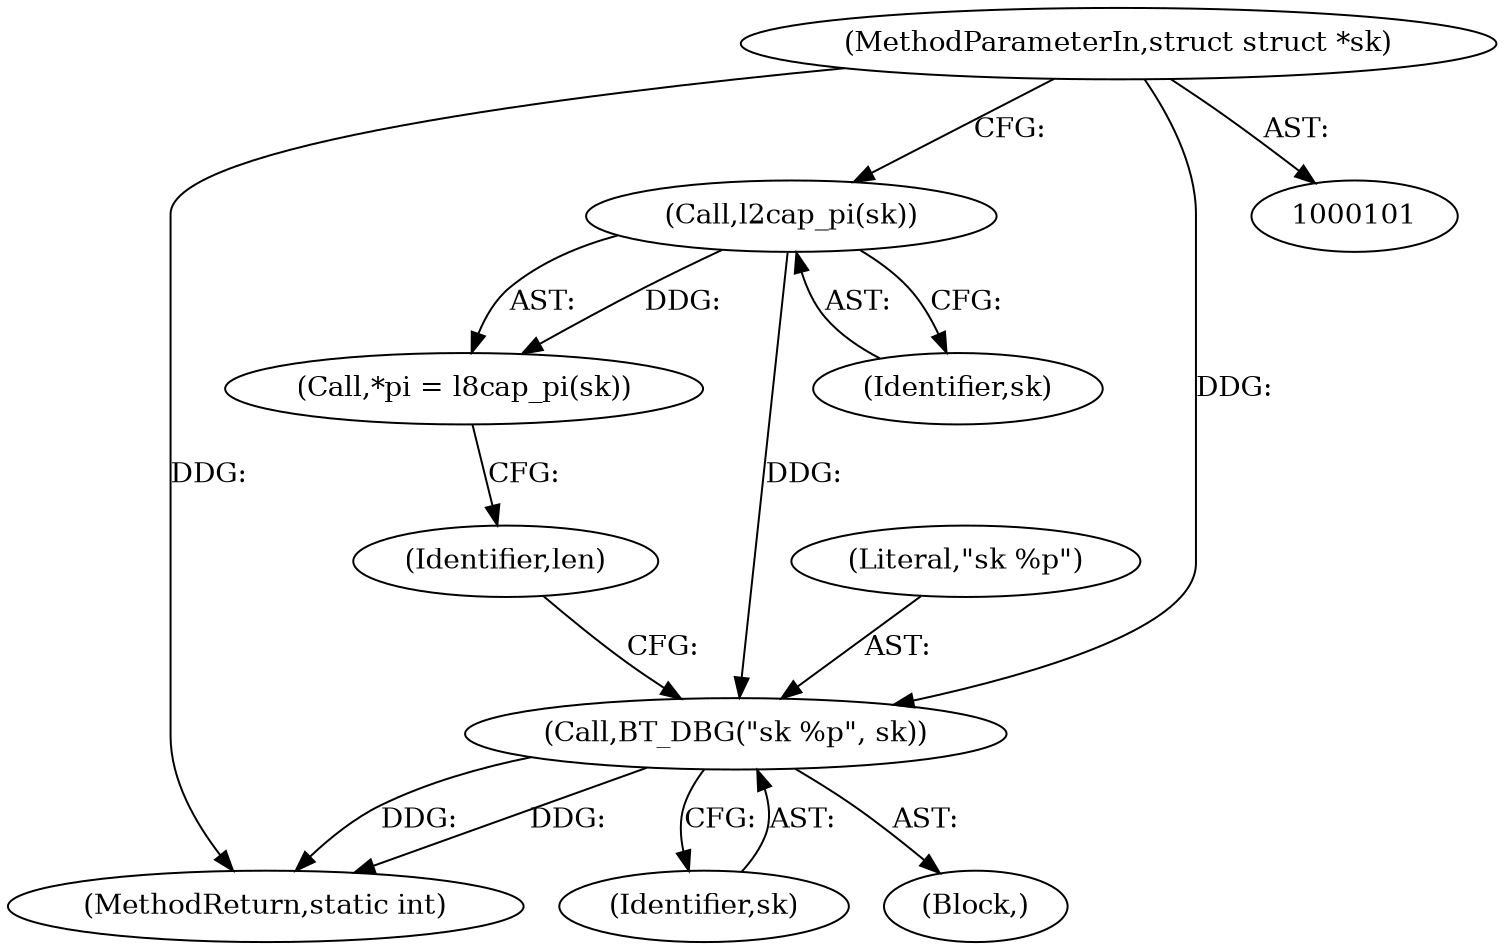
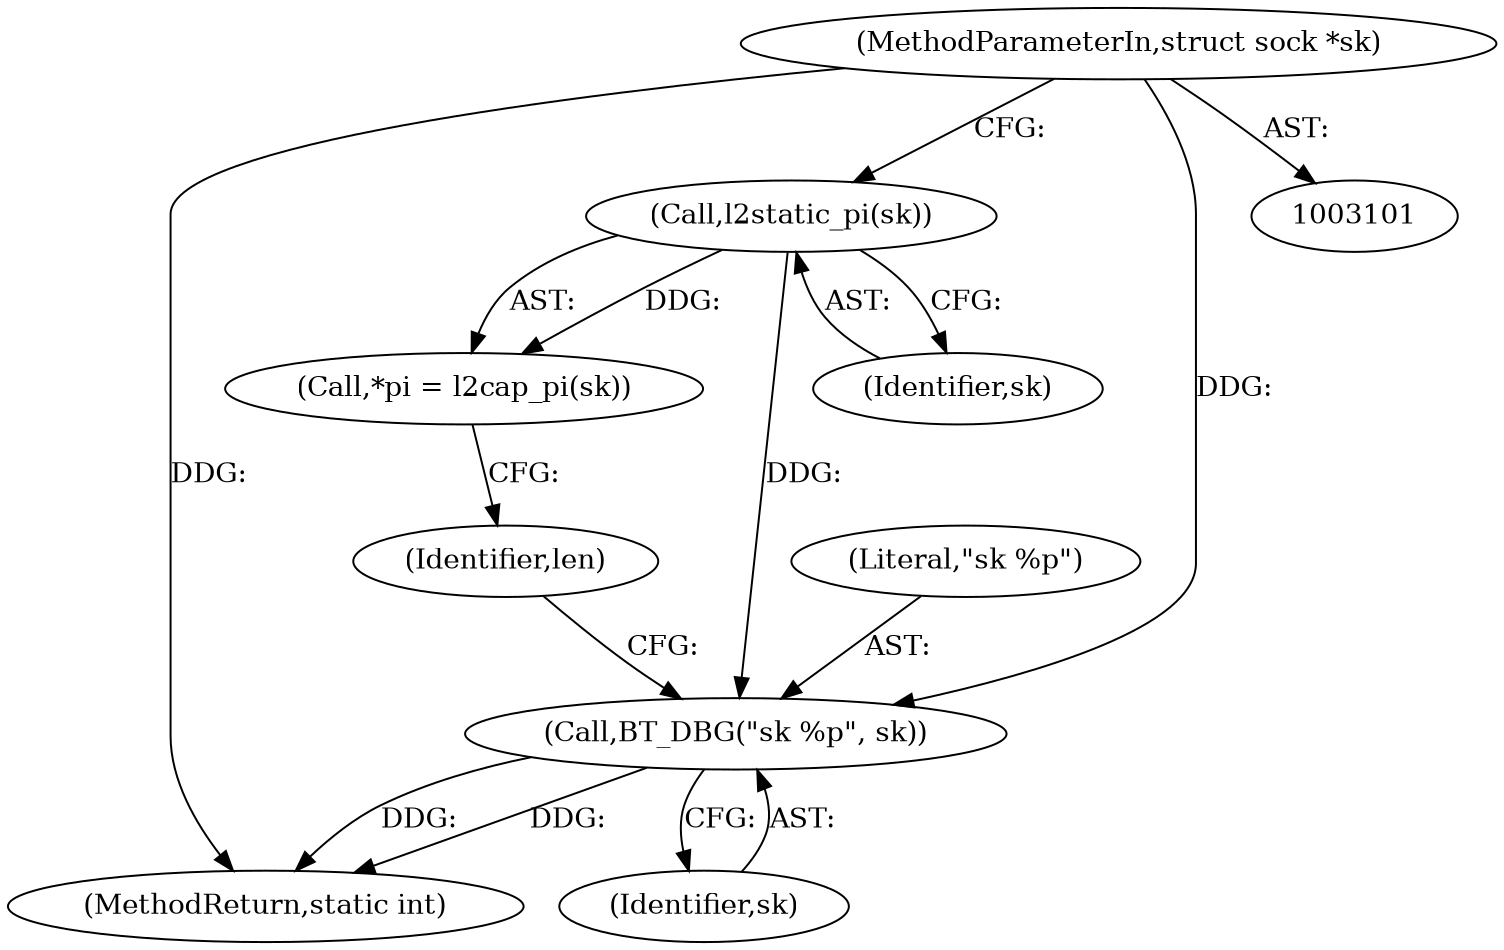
node "(MethodParameterIn,struct struct *sk)": label "(MethodParameterIn,struct struct *sk)" -> "(MethodParameterIn,struct sock *sk)"
node "(Call,l2cap_pi(sk))": label "(Call,l2cap_pi(sk))" -> "(Call,l2static_pi(sk))"
node "1000101": label "1000101" -> "1003101"
node "(Call,*pi = l8cap_pi(sk))": label "(Call,*pi = l8cap_pi(sk))" -> "(Call,*pi = l2cap_pi(sk))"
node "(Block,)": removed
